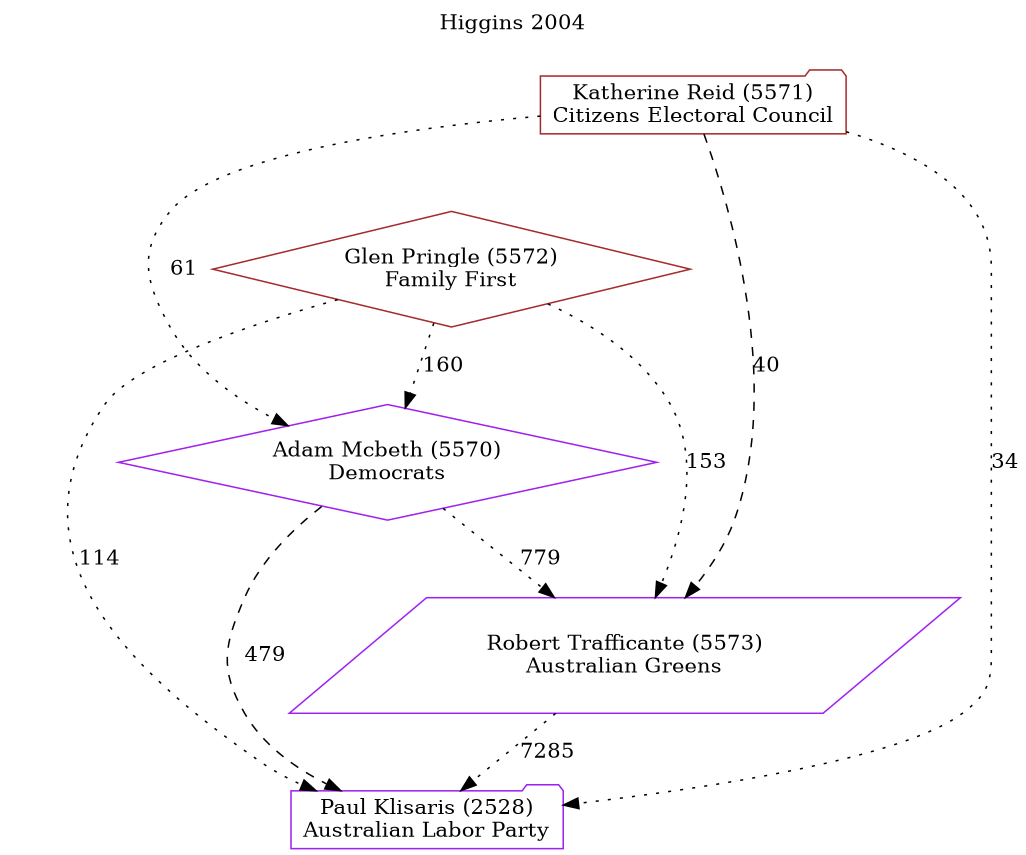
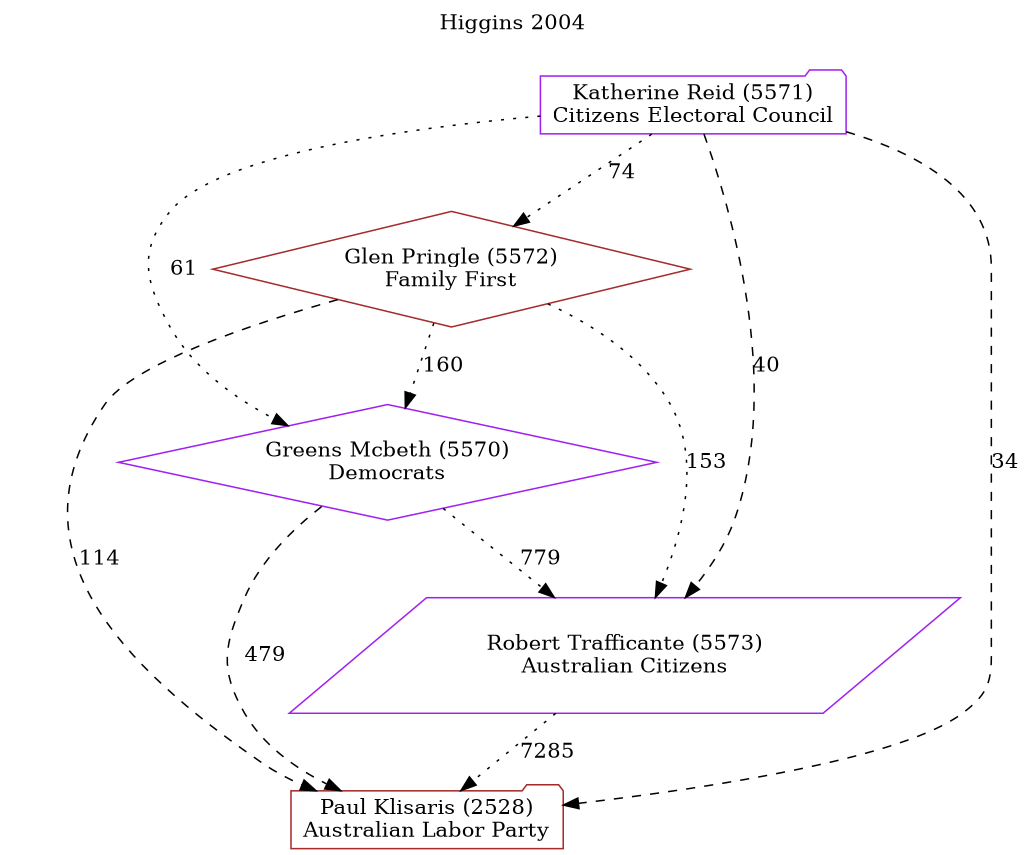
node "Katherine Reid (5571) Citizens Electoral Council": color brown -> purple
edge "Katherine Reid (5571) Citizens Electoral Council" -> "Glen Pringle (5572) Family First": added, label "74"
node "Adam Mcbeth (5570) Democrats": label "Adam Mcbeth (5570) Democrats" -> "Greens Mcbeth (5570) Democrats"
edge "Glen Pringle (5572) Family First" -> "Paul Klisaris (2528) Australian Labor Party": style dotted -> dashed
edge "Katherine Reid (5571) Citizens Electoral Council" -> "Paul Klisaris (2528) Australian Labor Party": style dotted -> dashed
node "Robert Trafficante (5573) Australian Greens": label "Robert Trafficante (5573) Australian Greens" -> "Robert Trafficante (5573) Australian Citizens"
node "Paul Klisaris (2528) Australian Labor Party": color purple -> brown
